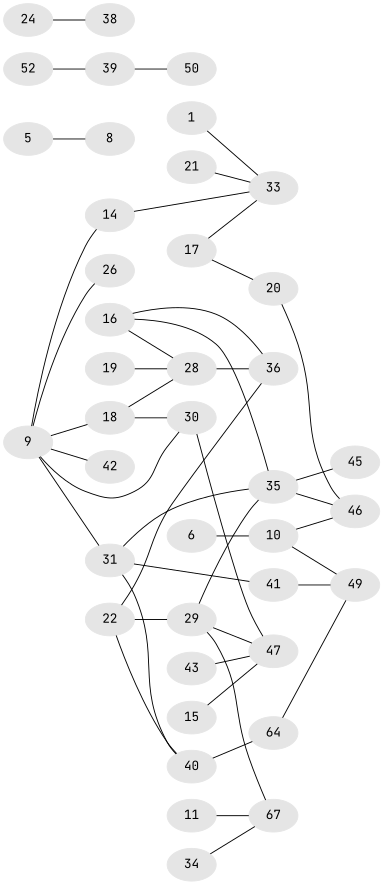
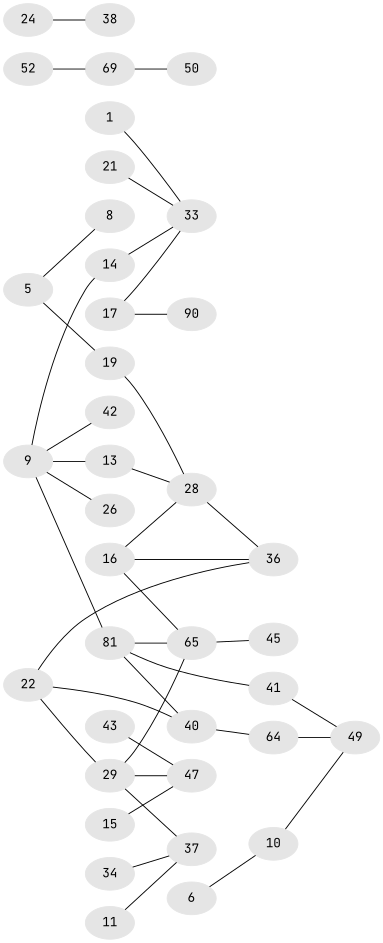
node "39": label "39" -> "69"
node "20": label "20" -> "90"
edge "5" -- "19": added
node "18": label "18" -> "13"
node "30": removed
node "35": label "35" -> "65"
node "46": removed
node "31": label "31" -> "81"
node "67": label "67" -> "37"
